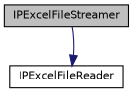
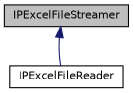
edge "IPExcelFileStreamer" -> "IPExcelFileReader": reversed
